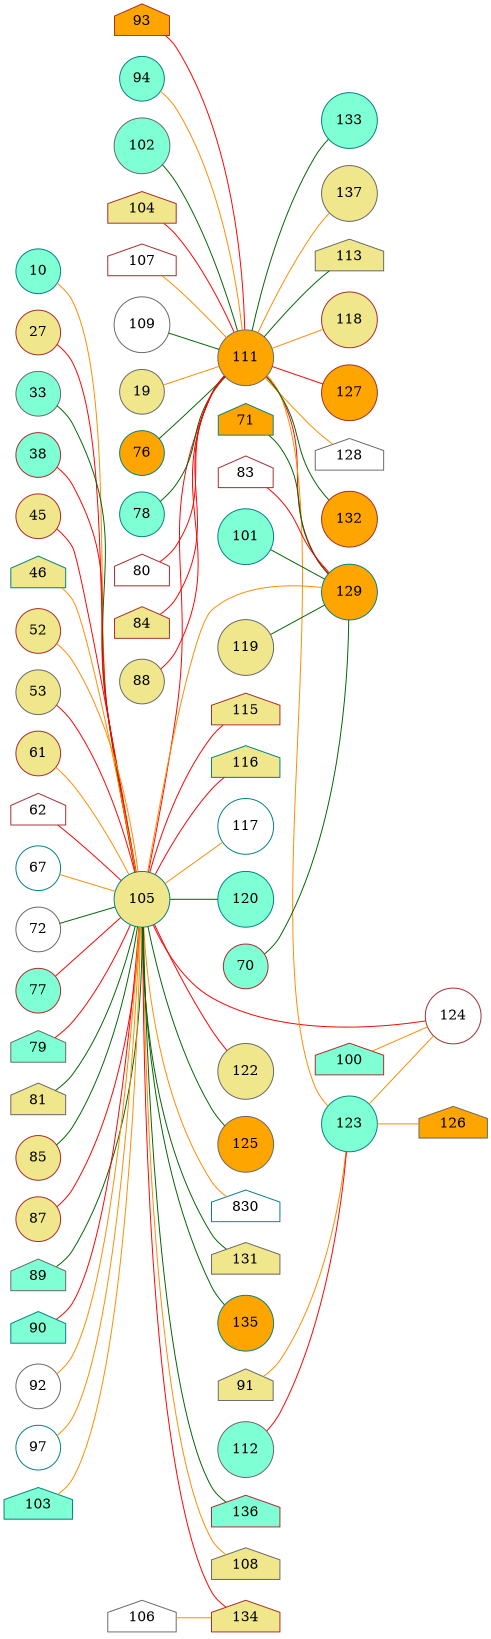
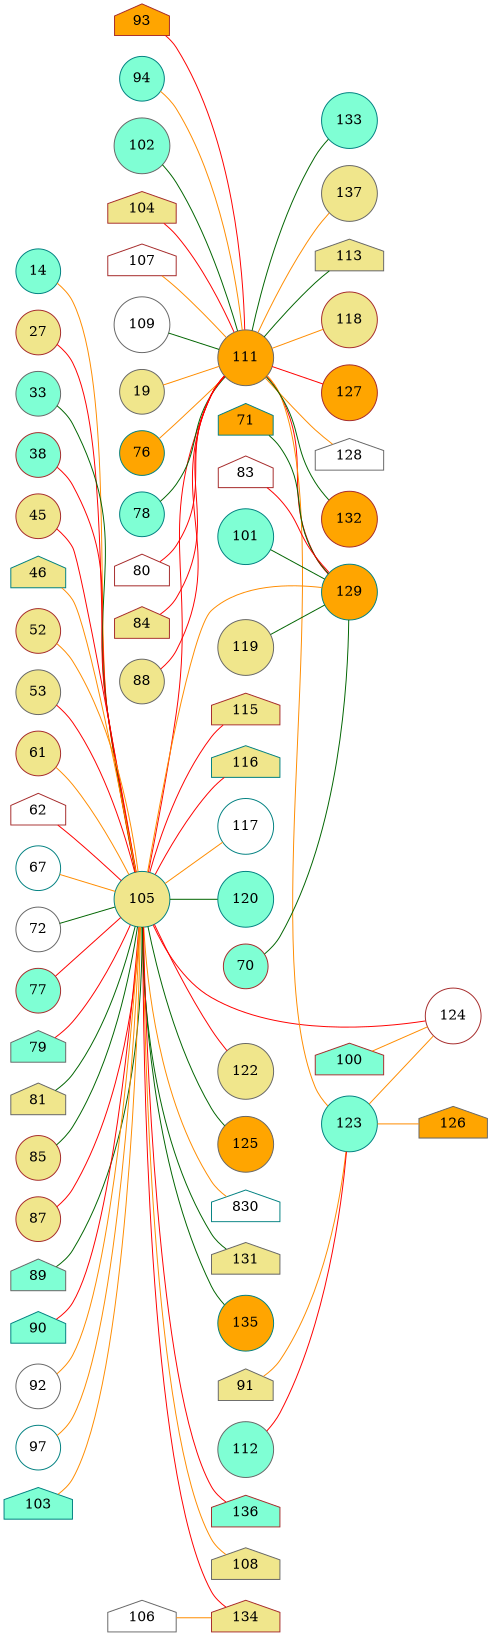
node "10": label "10" -> "14"
edge "111" -- "76": color darkgreen -> darkorange
edge "105" -- "136": color darkgreen -> red
